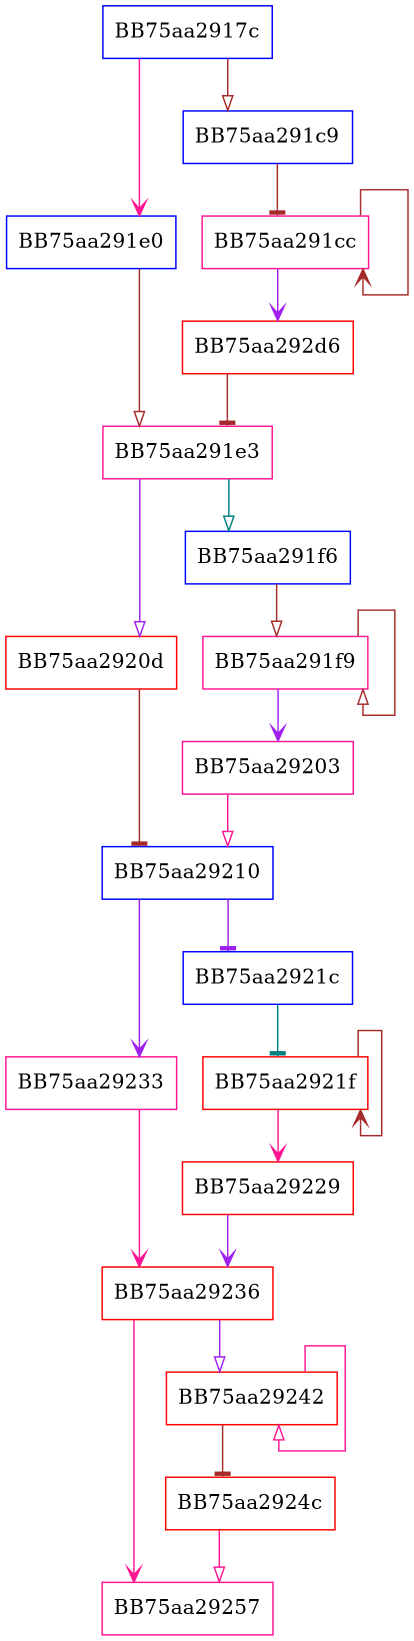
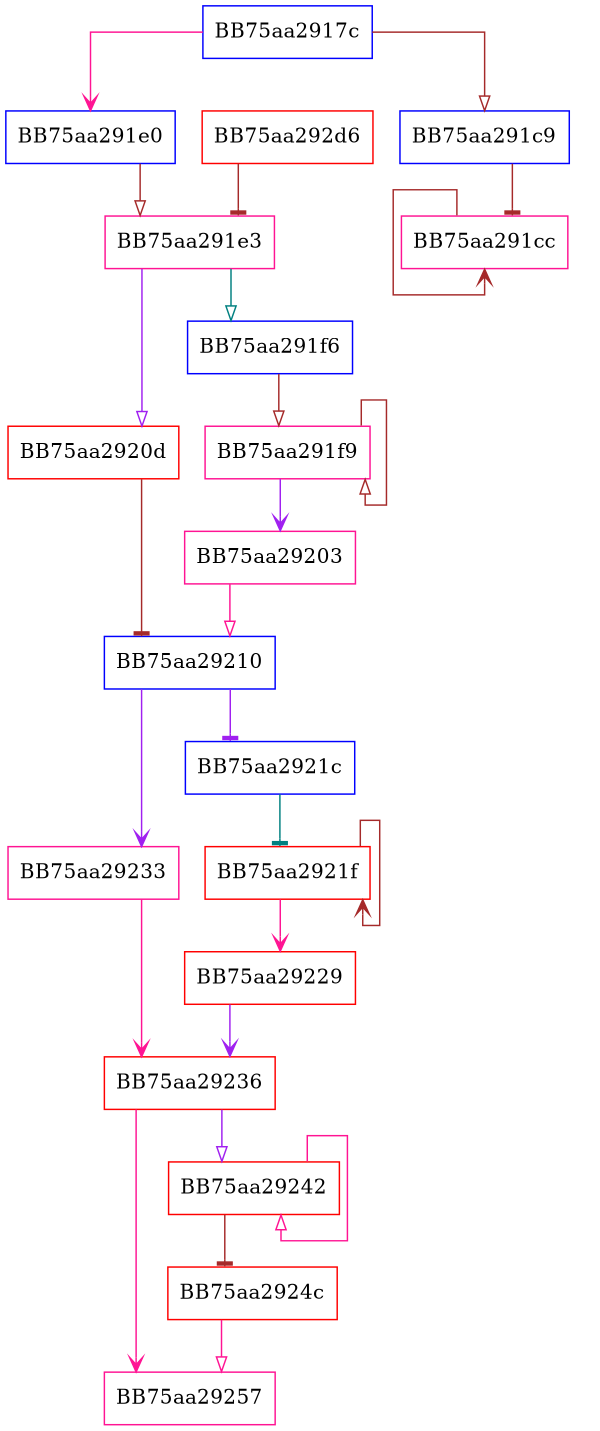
edge "BB75aa291cc" -> "BB75aa292d6": removed
